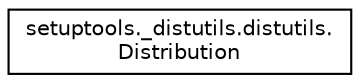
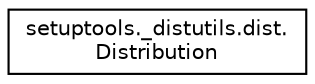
node "setuptools._distutils.distutils. Distribution": label "setuptools._distutils.distutils. Distribution" -> "setuptools._distutils.dist. Distribution"
